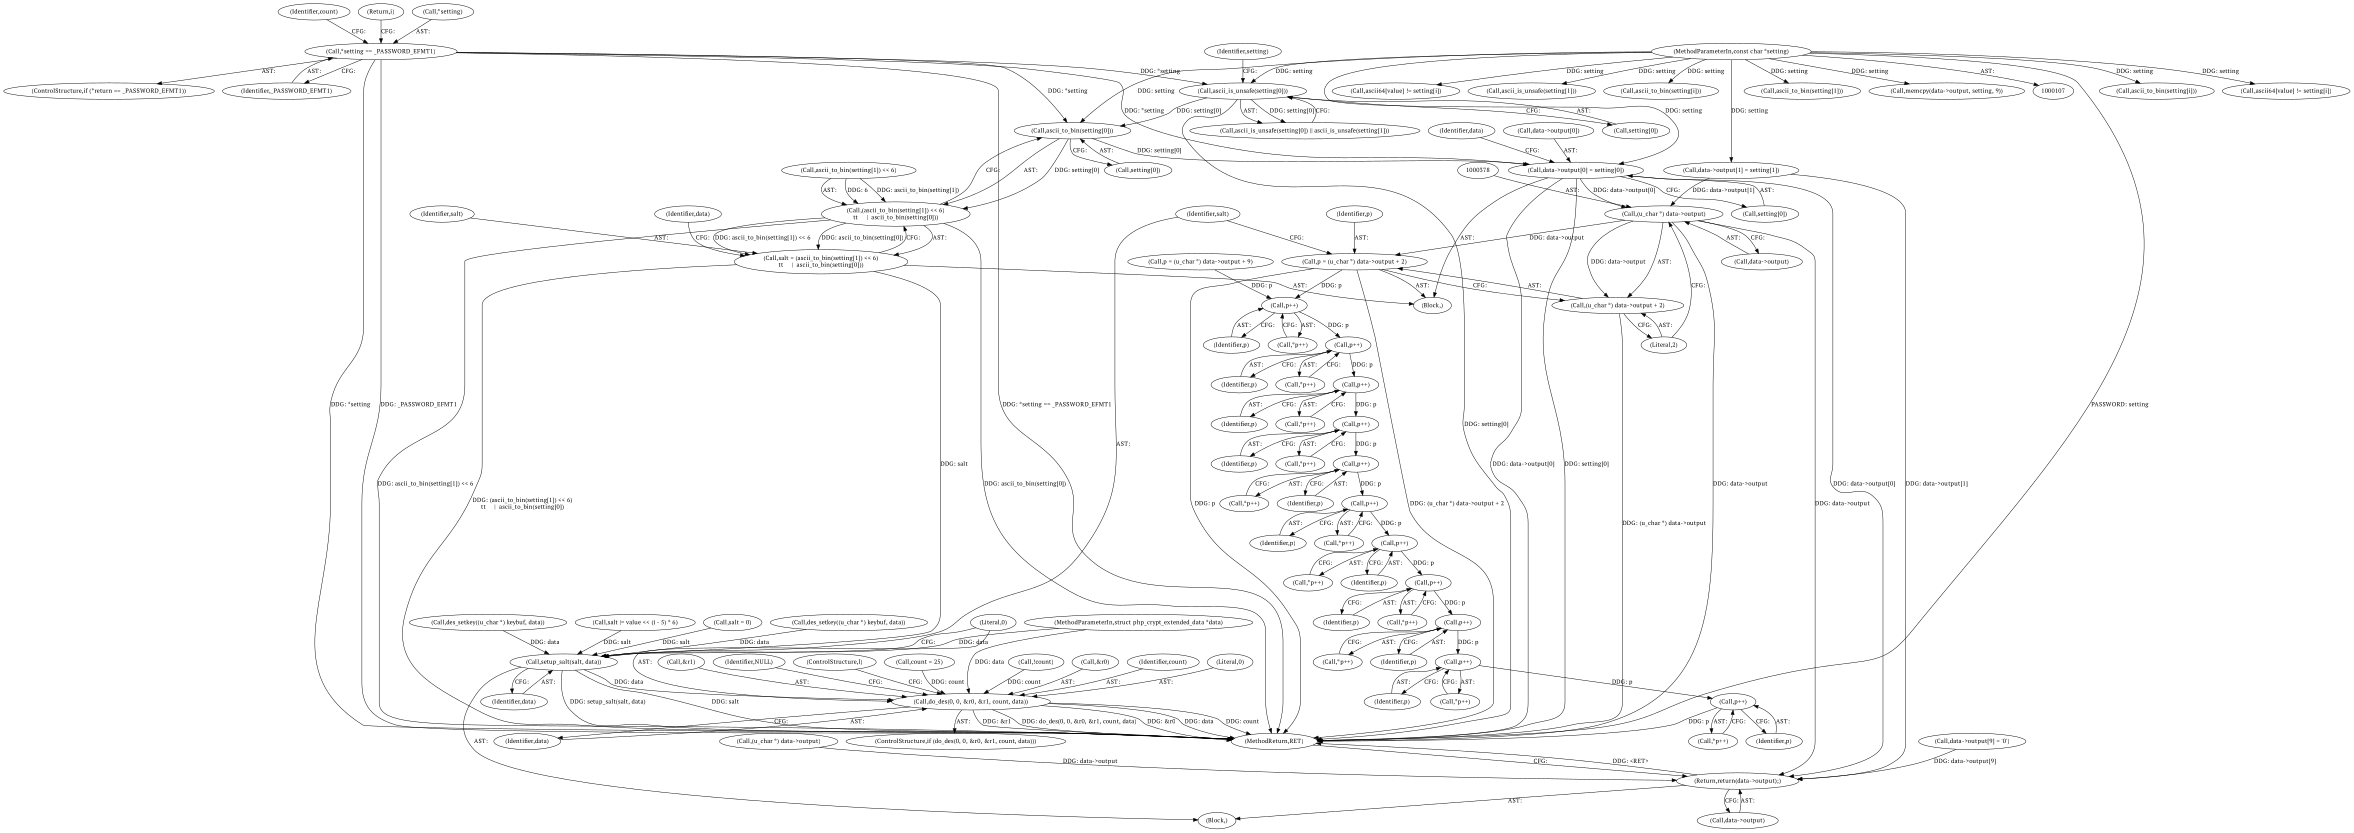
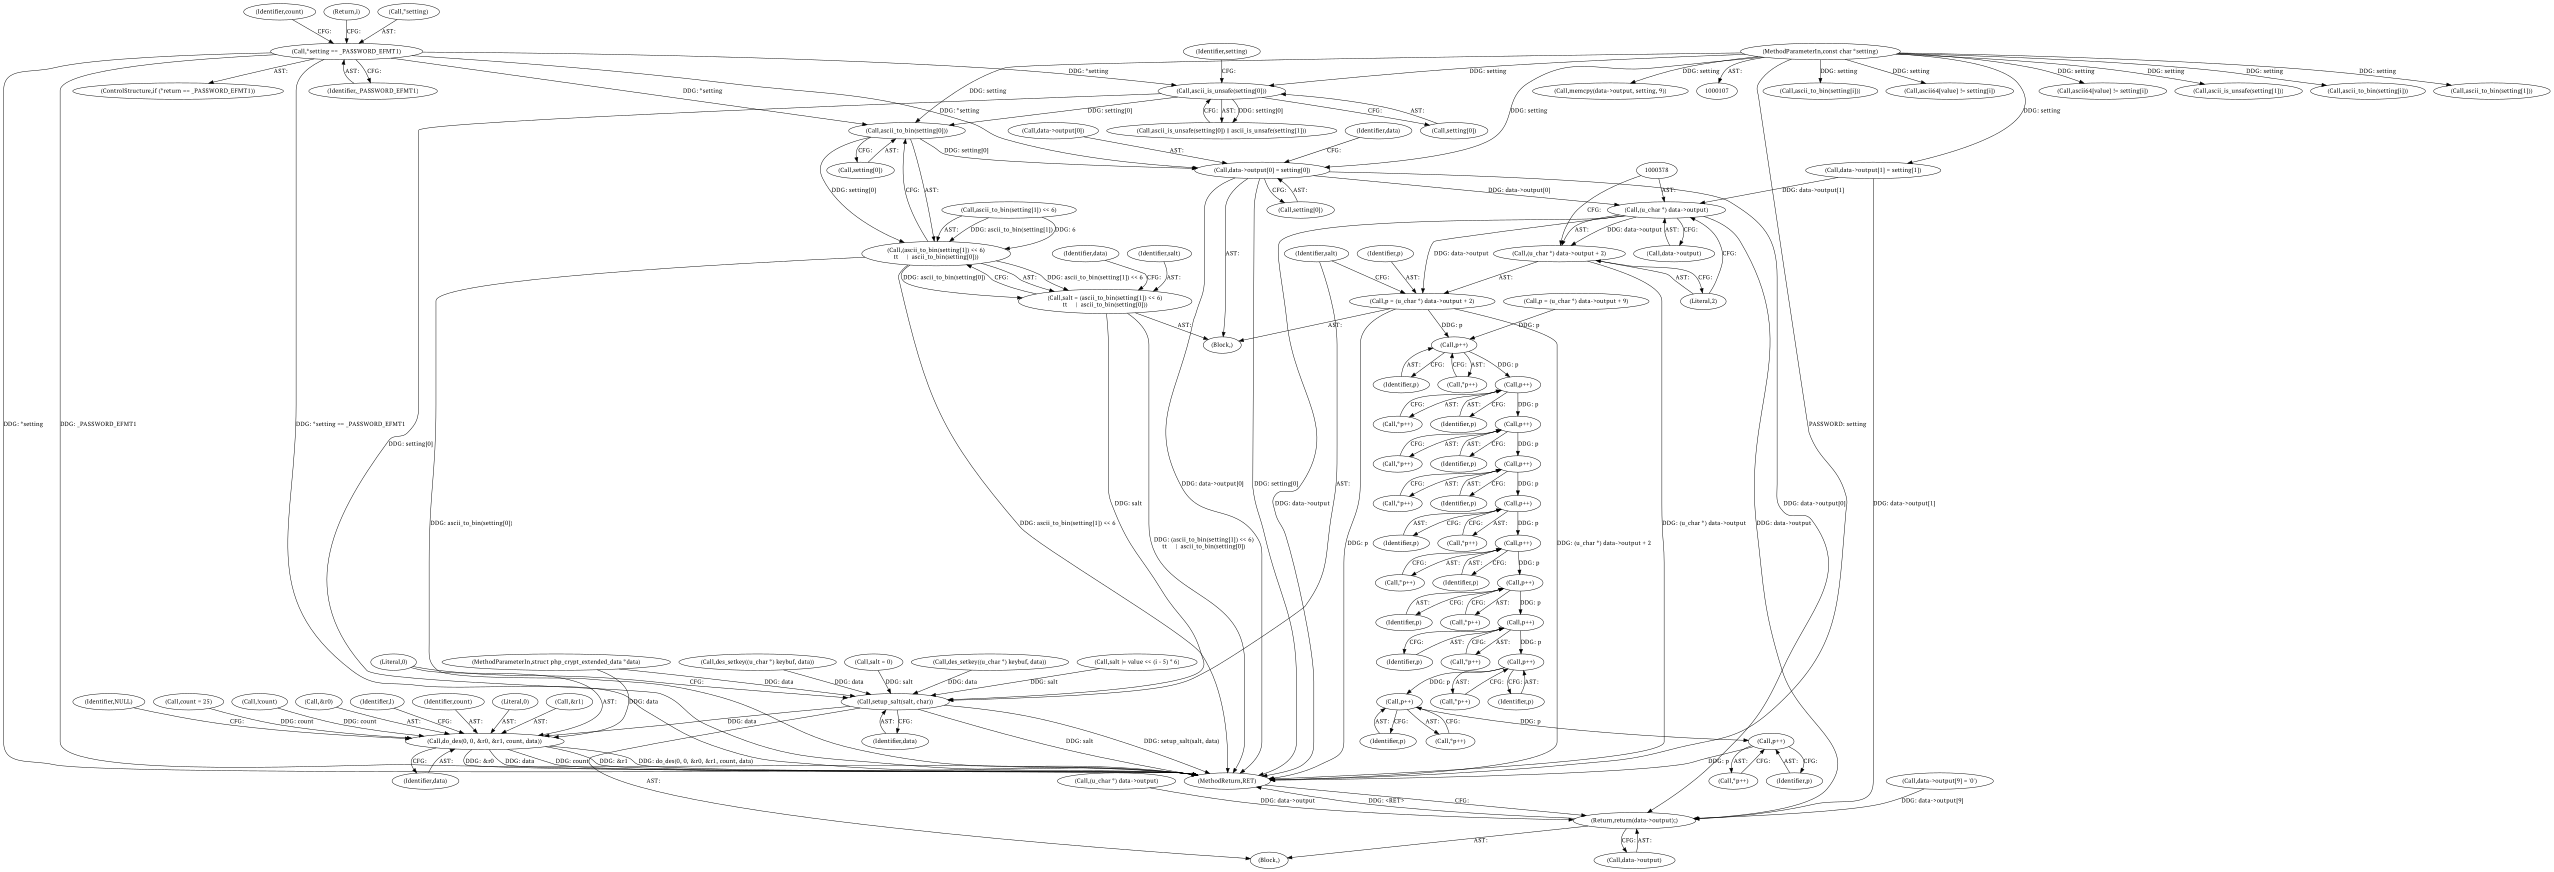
edge "(Call,p = (u_char *) data->output + 2)" -> "(Call,(u_char *) data->output + 2)": now "1000378" -> "(Call,(u_char *) data->output + 2)"
node "(Call,setup_salt(salt, data))": label "(Call,setup_salt(salt, data))" -> "(Call,setup_salt(salt, char))"
node "(ControlStructure,l)": label "(ControlStructure,l)" -> "(Identifier,l)"
node "(ControlStructure,if (do_des(0, 0, &r0, &r1, count, data)))": removed
